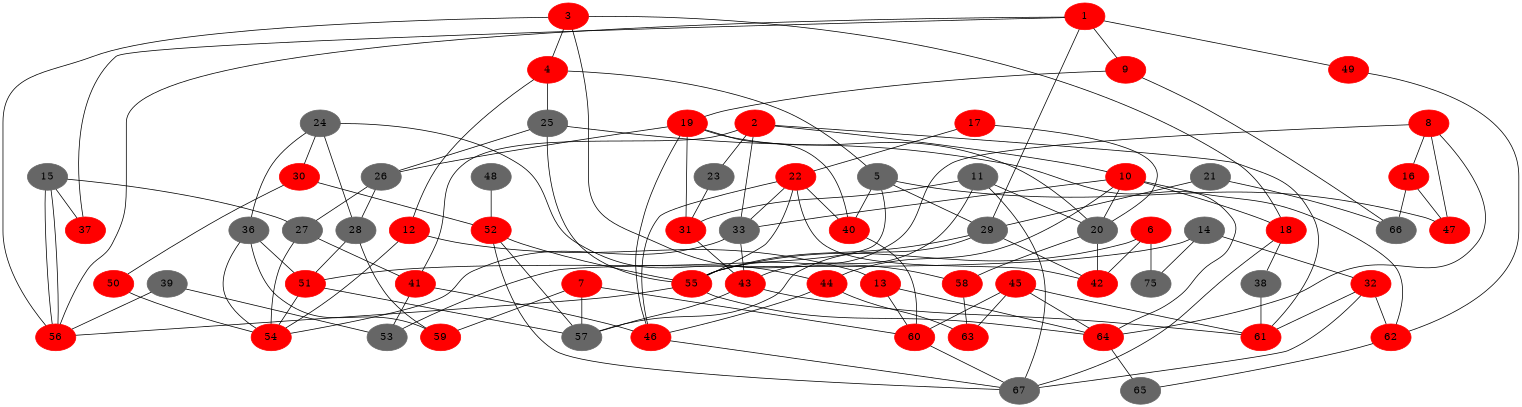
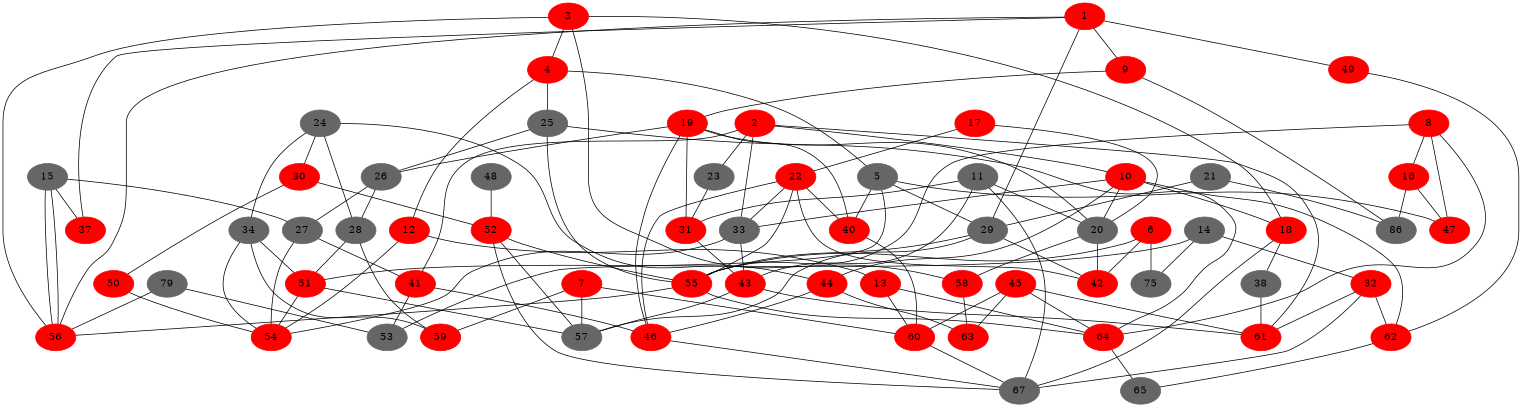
node "36": label "36" -> "34"
node "66": label "66" -> "86"
node "39": label "39" -> "79"
